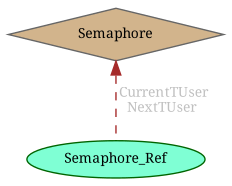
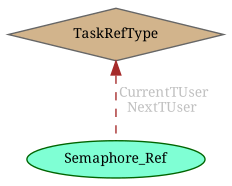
node "Semaphore": label "Semaphore" -> "TaskRefType"
